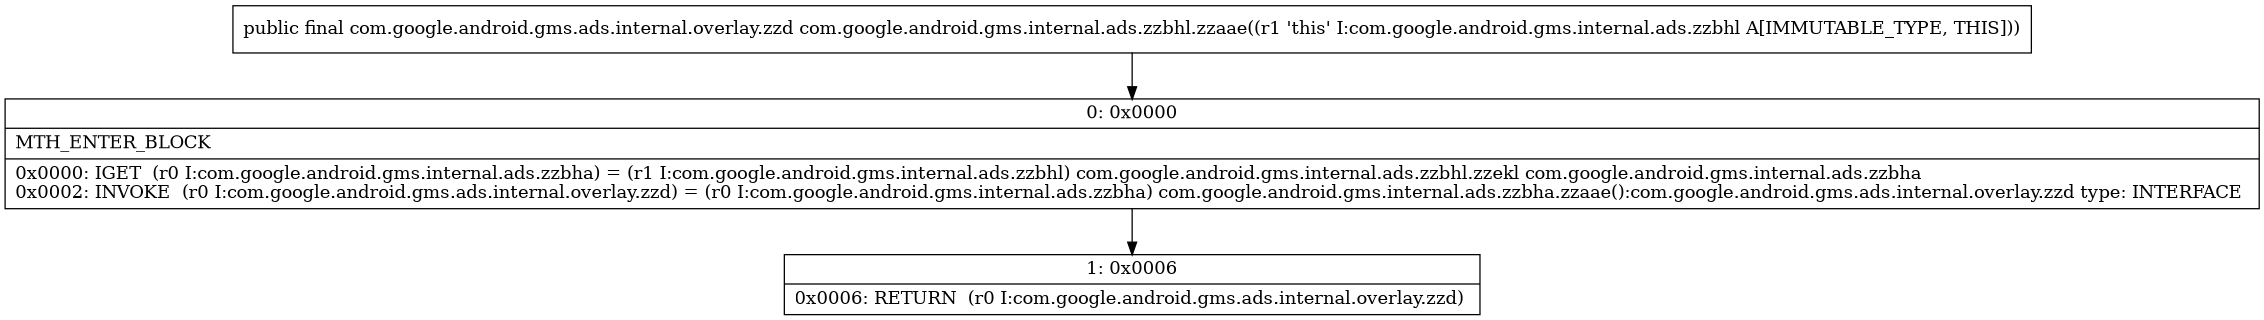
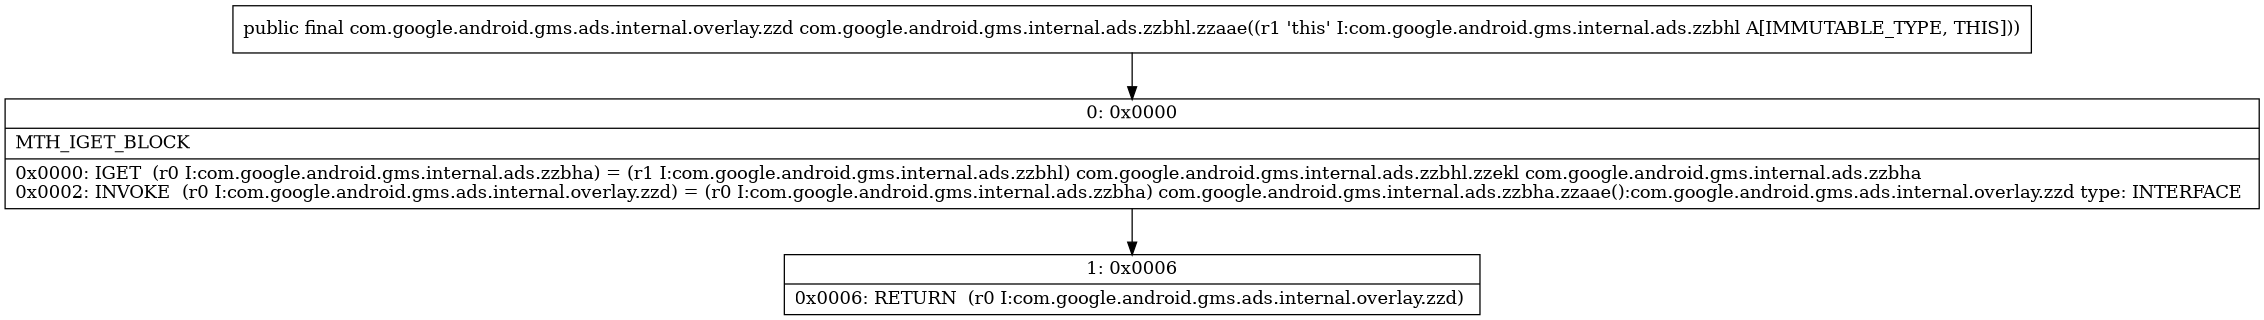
node "0: 0x0000": text "MTH_ENTER_BLOCK" -> "MTH_IGET_BLOCK"
